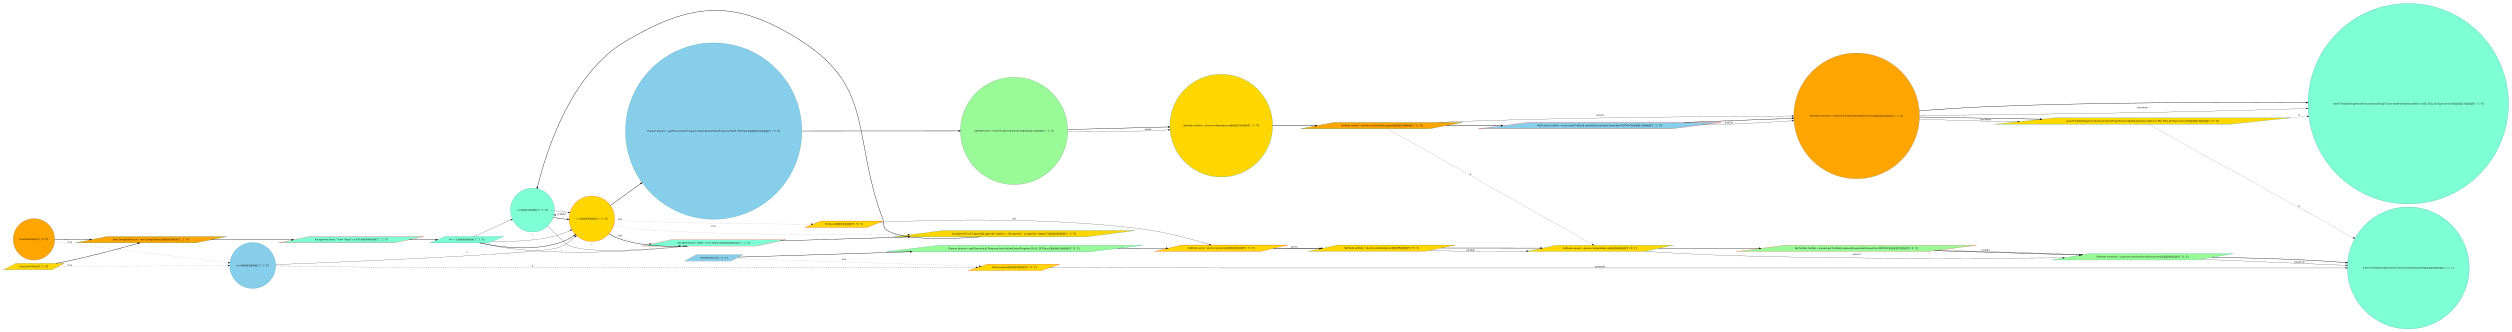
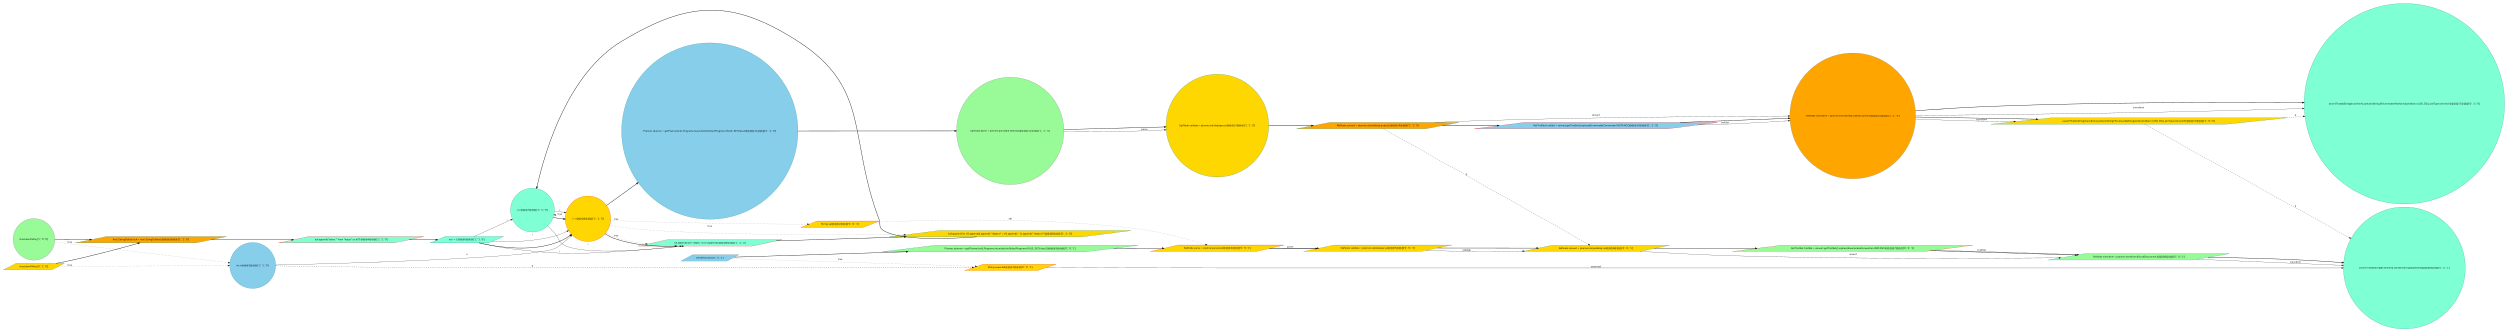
edge "i < n@@@6@@@['1', '1', '0']" -> "i++@@@7@@@['1', '1', '0']": label "traitSet" -> "true"
edge "String sql@@@2@@@['0', '0', '1']" -> "SqlNode parse = planner.parse(sql)@@@4@@@['0', '0', '1']": style solid -> dotted
node "checkJoinNWay['1', '0', '0']": fillcolor orange -> palegreen
